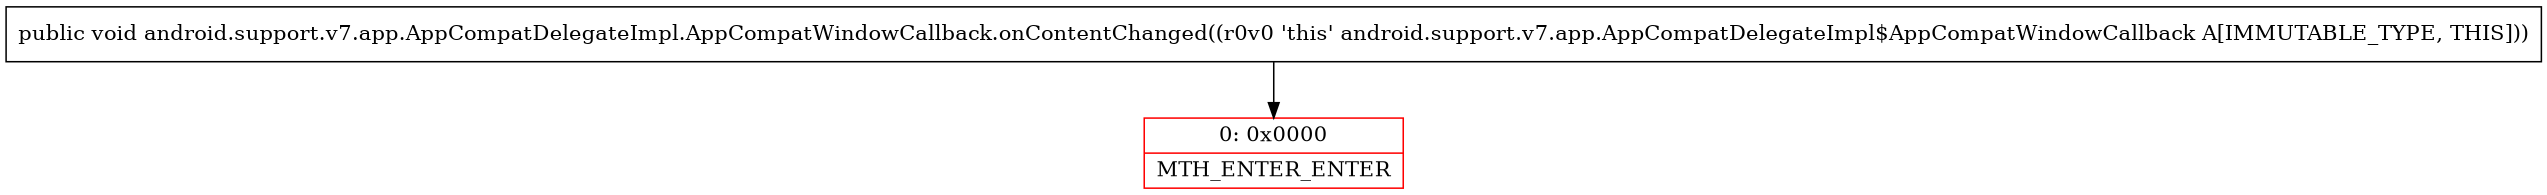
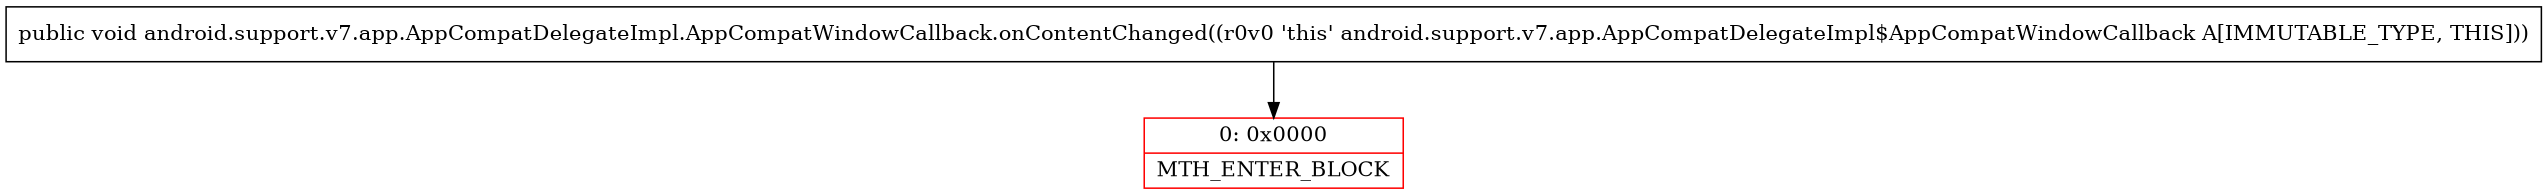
node "0: 0x0000": text "MTH_ENTER_ENTER" -> "MTH_ENTER_BLOCK"
